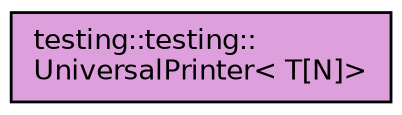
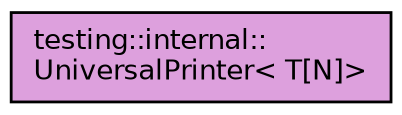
node "testing::testing:: UniversalPrinter< T[N]>": label "testing::testing:: UniversalPrinter< T[N]>" -> "testing::internal:: UniversalPrinter< T[N]>"
